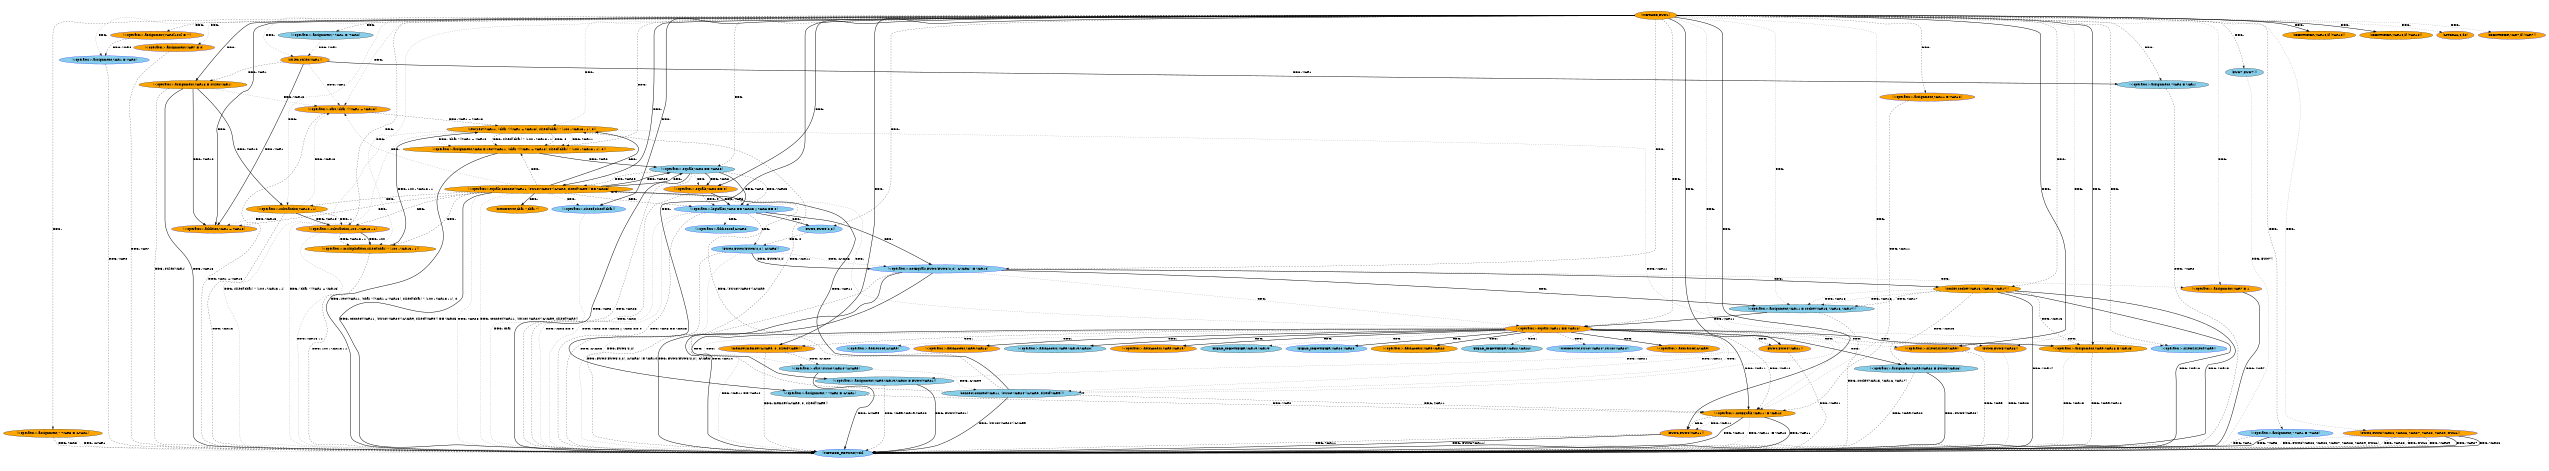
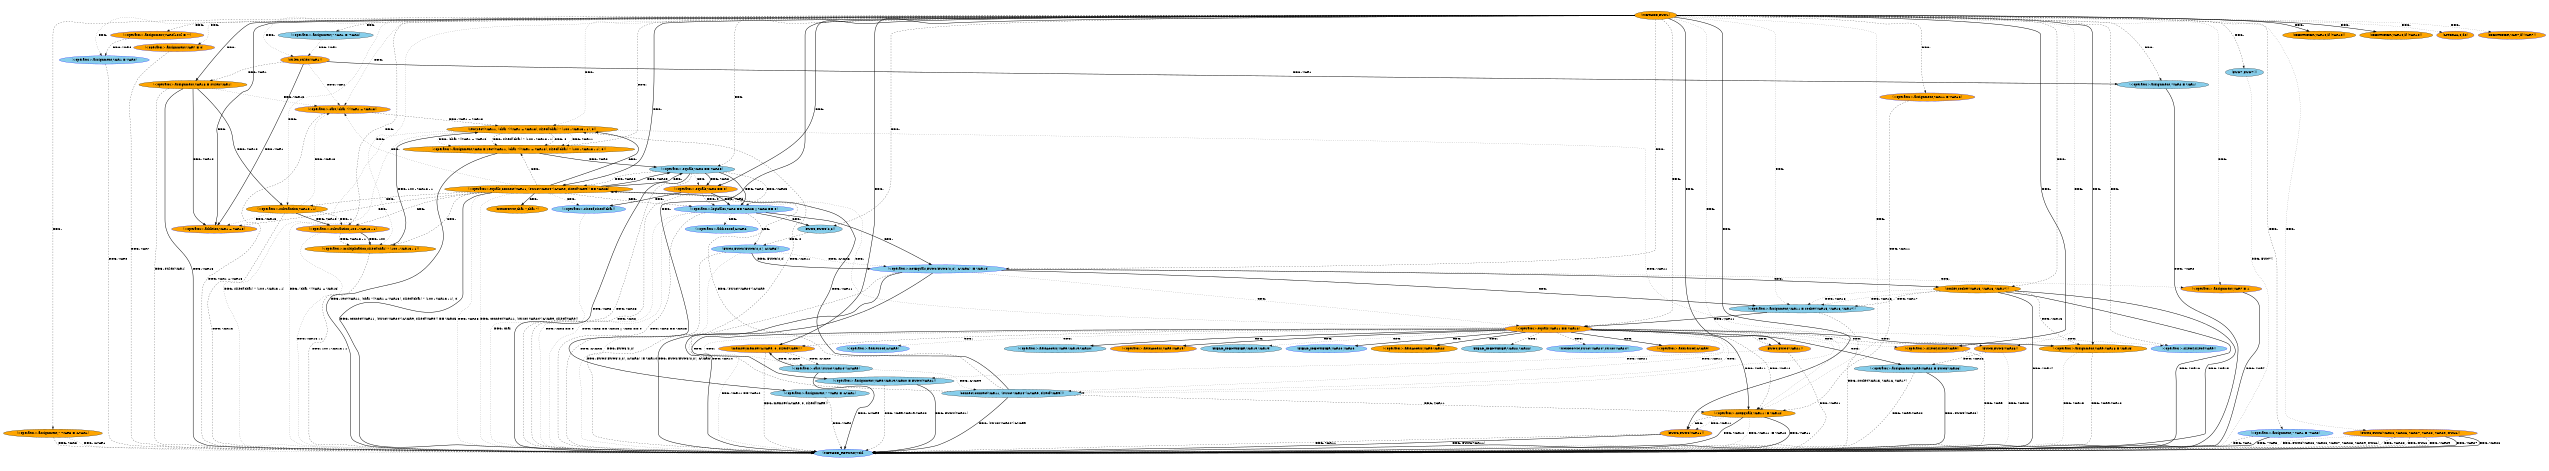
edge "(METHOD,FUN1)" -> "(<operator>.sizeOf,sizeof(char))": now "(<operator>.equals,VAR8 == 0)" -> "(<operator>.sizeOf,sizeof(char))"
node "(FUN3,FUN3(2,2))": color blue -> black
edge "(socket,socket(VAR15, VAR16, VAR17))" -> "(<operator>.assignment,VAR9.VAR22 = FUN5(VAR23))": now "(FUN5,FUN5(VAR23))" -> "(<operator>.assignment,VAR9.VAR22 = FUN5(VAR23))"
node "(<operator>.fieldAccess,VAR9.VAR18)": removed
edge "(<operator>.cast,(struct VAR24*)&VAR9)" -> "(memset,memset(&VAR9, 0, sizeof(VAR9)))": added, label "DDG: &VAR9"
edge "(<operator>.assignment,* *VAR2 = &VAR1)" -> "(<operator>.notEquals,VAR11 != VAR12)": now "(<operator>.assignment,* *VAR2 = &VAR1)" -> "(METHOD_RETURN,void)"
edge "(<operator>.assignment,*VAR2 = VAR1)" -> "(METHOD_RETURN,void)": style dashed -> bold
